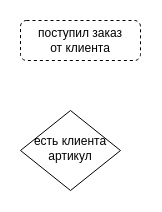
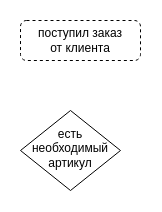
node "есть клиента артикул": label "есть клиента артикул" -> "есть необходимый артикул"
